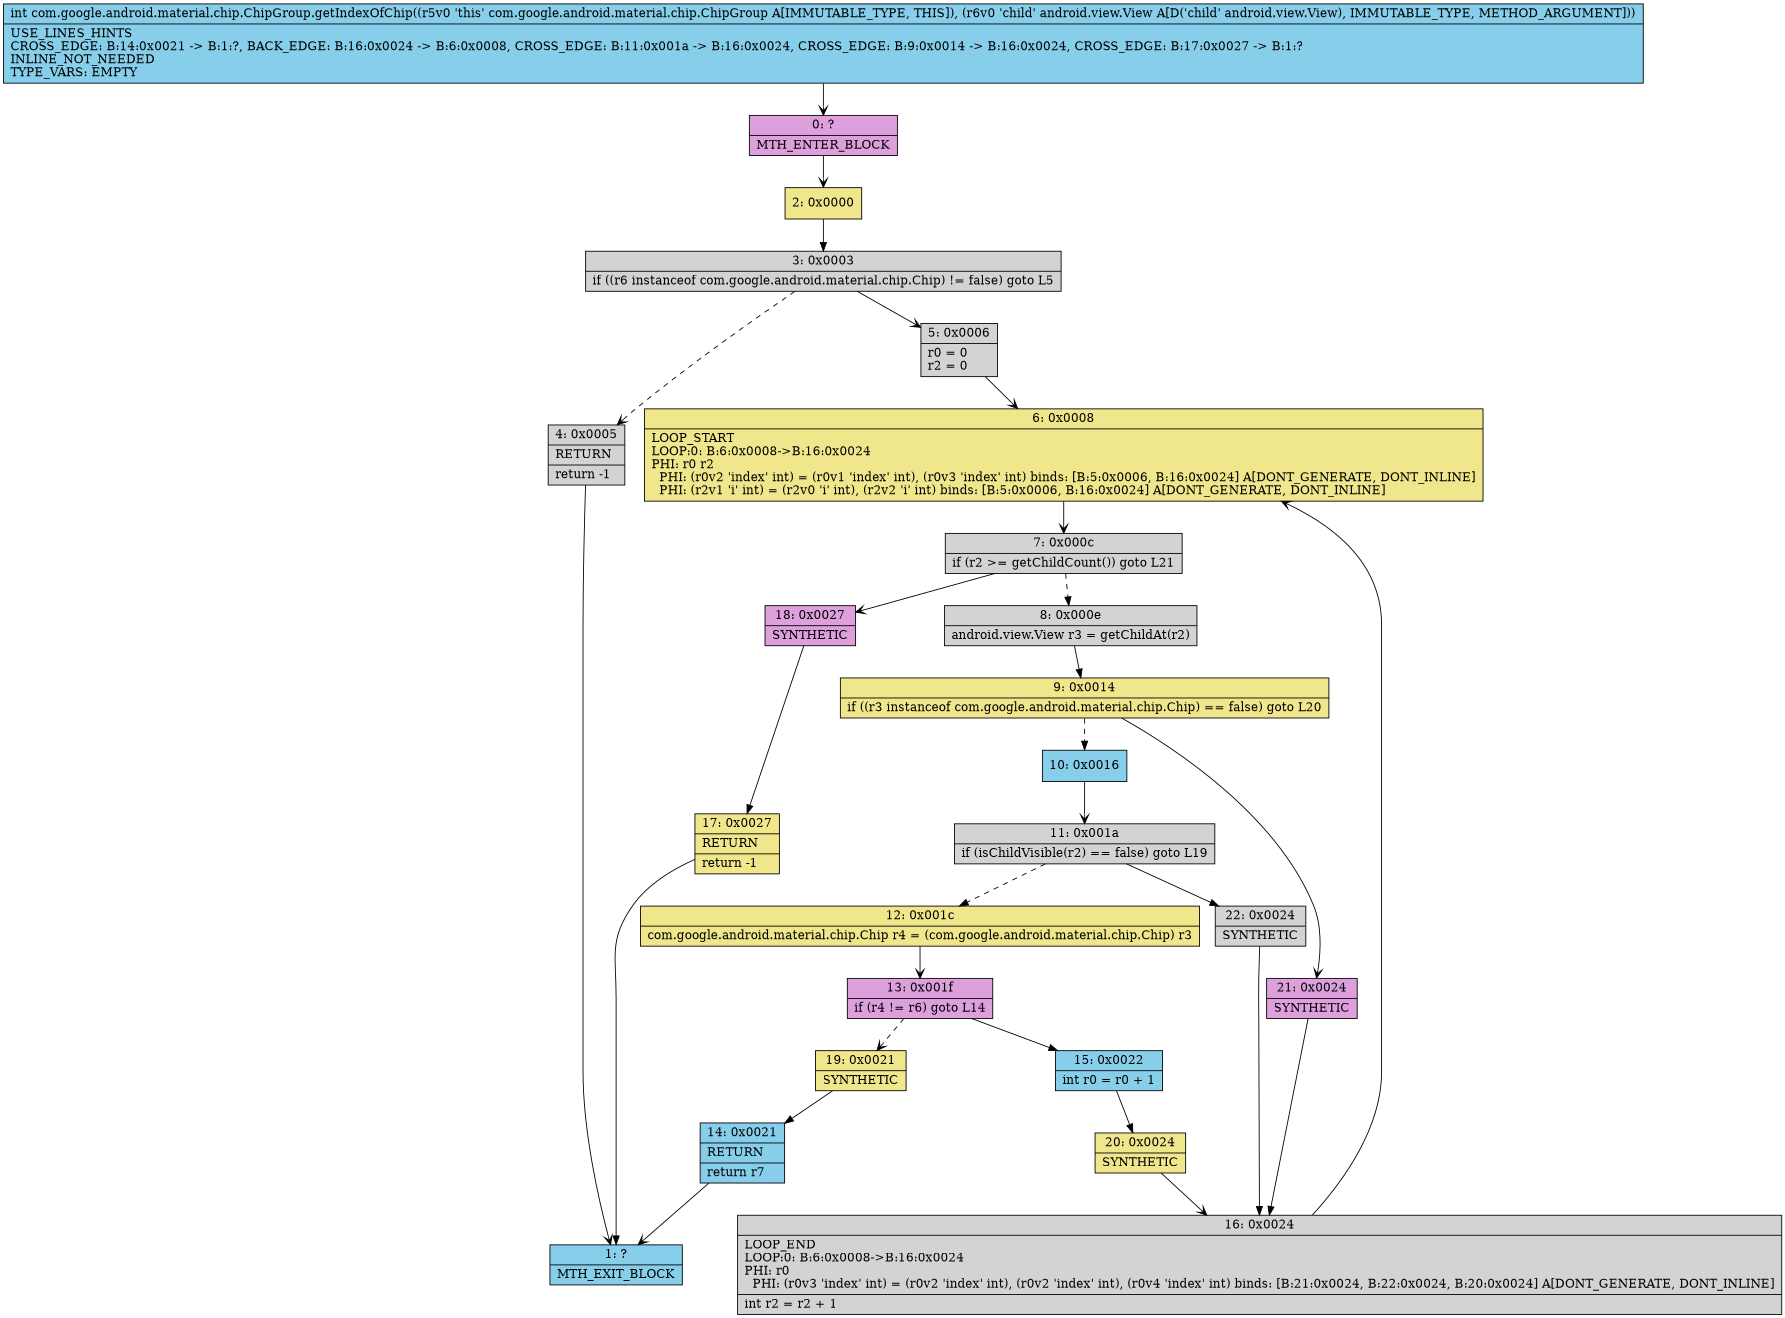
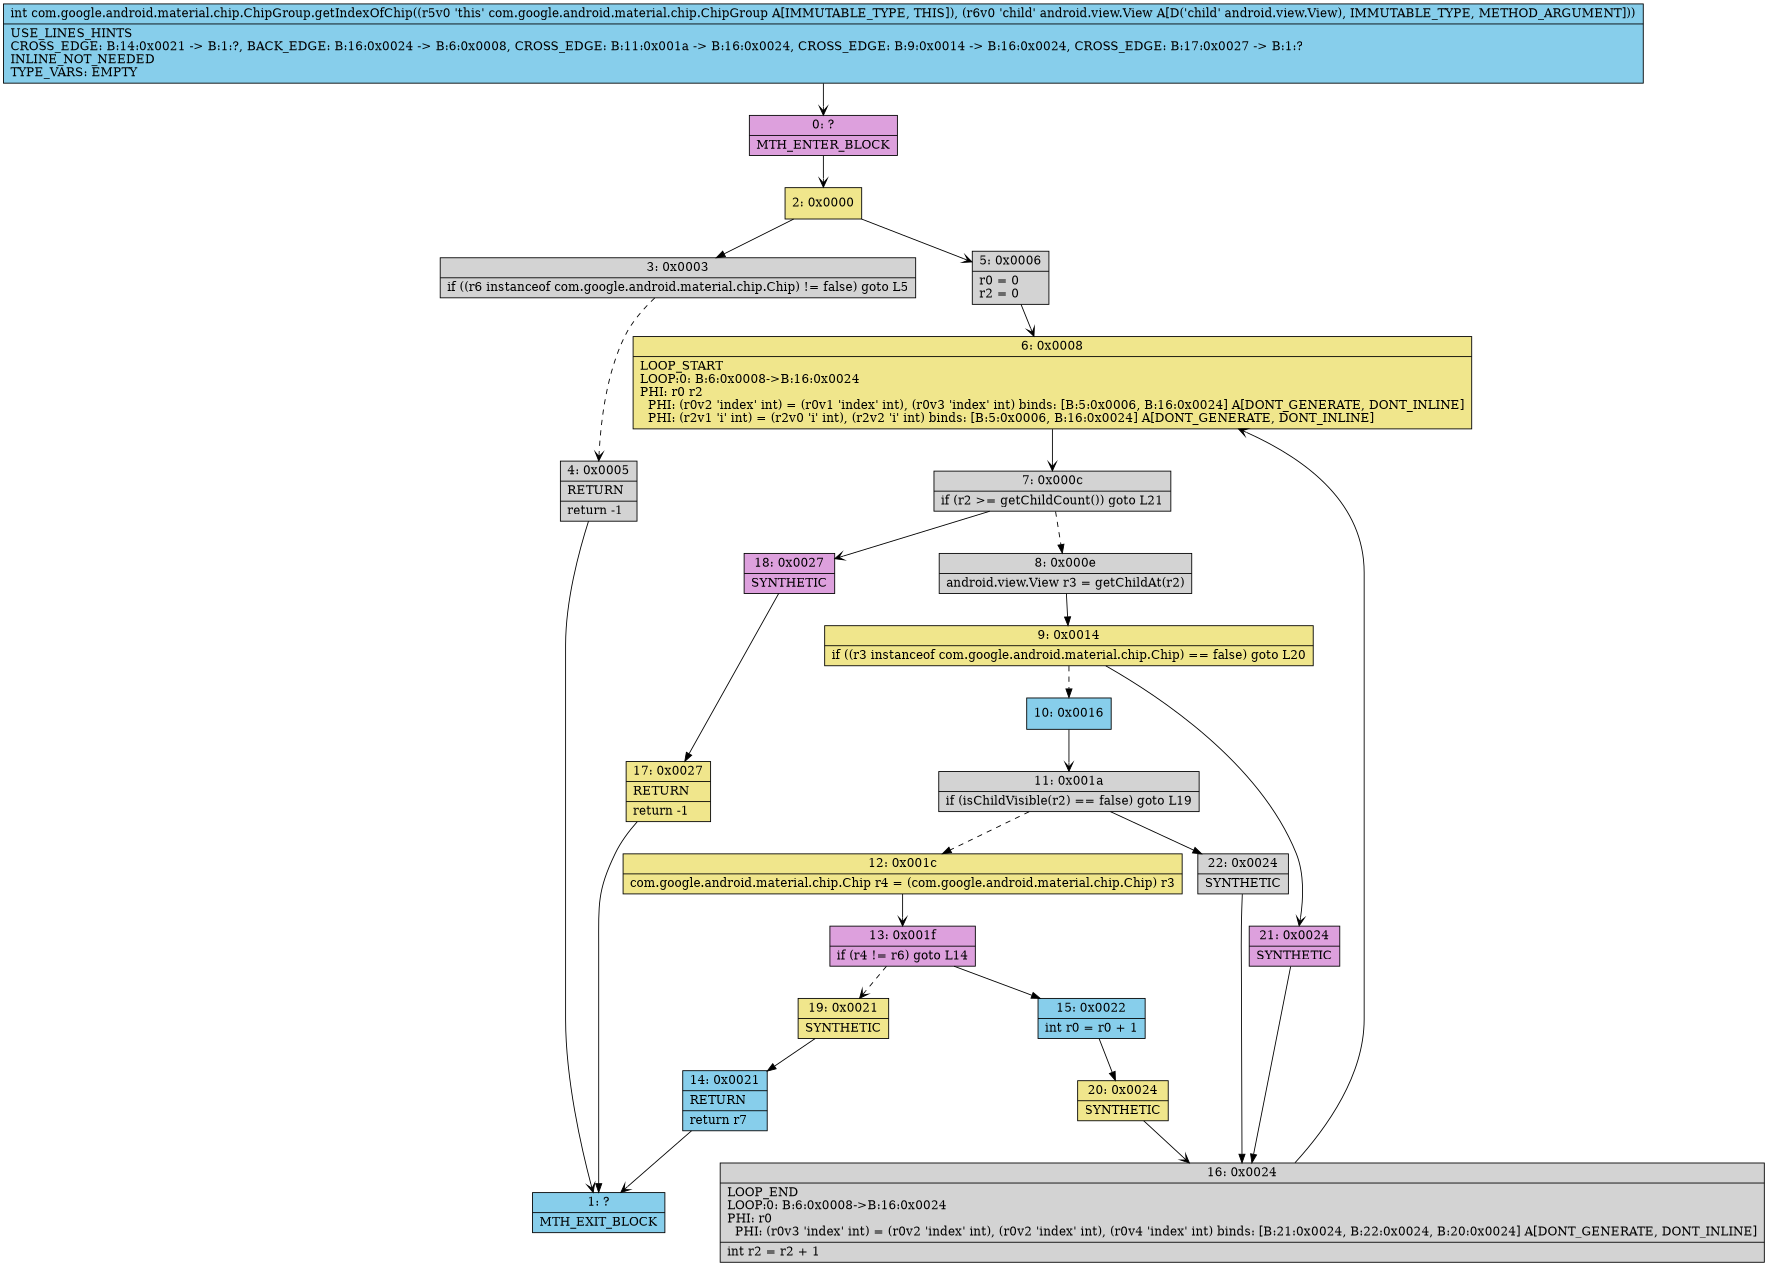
edge "3: 0x0003" -> "5: 0x0006": now "2: 0x0000" -> "5: 0x0006"
